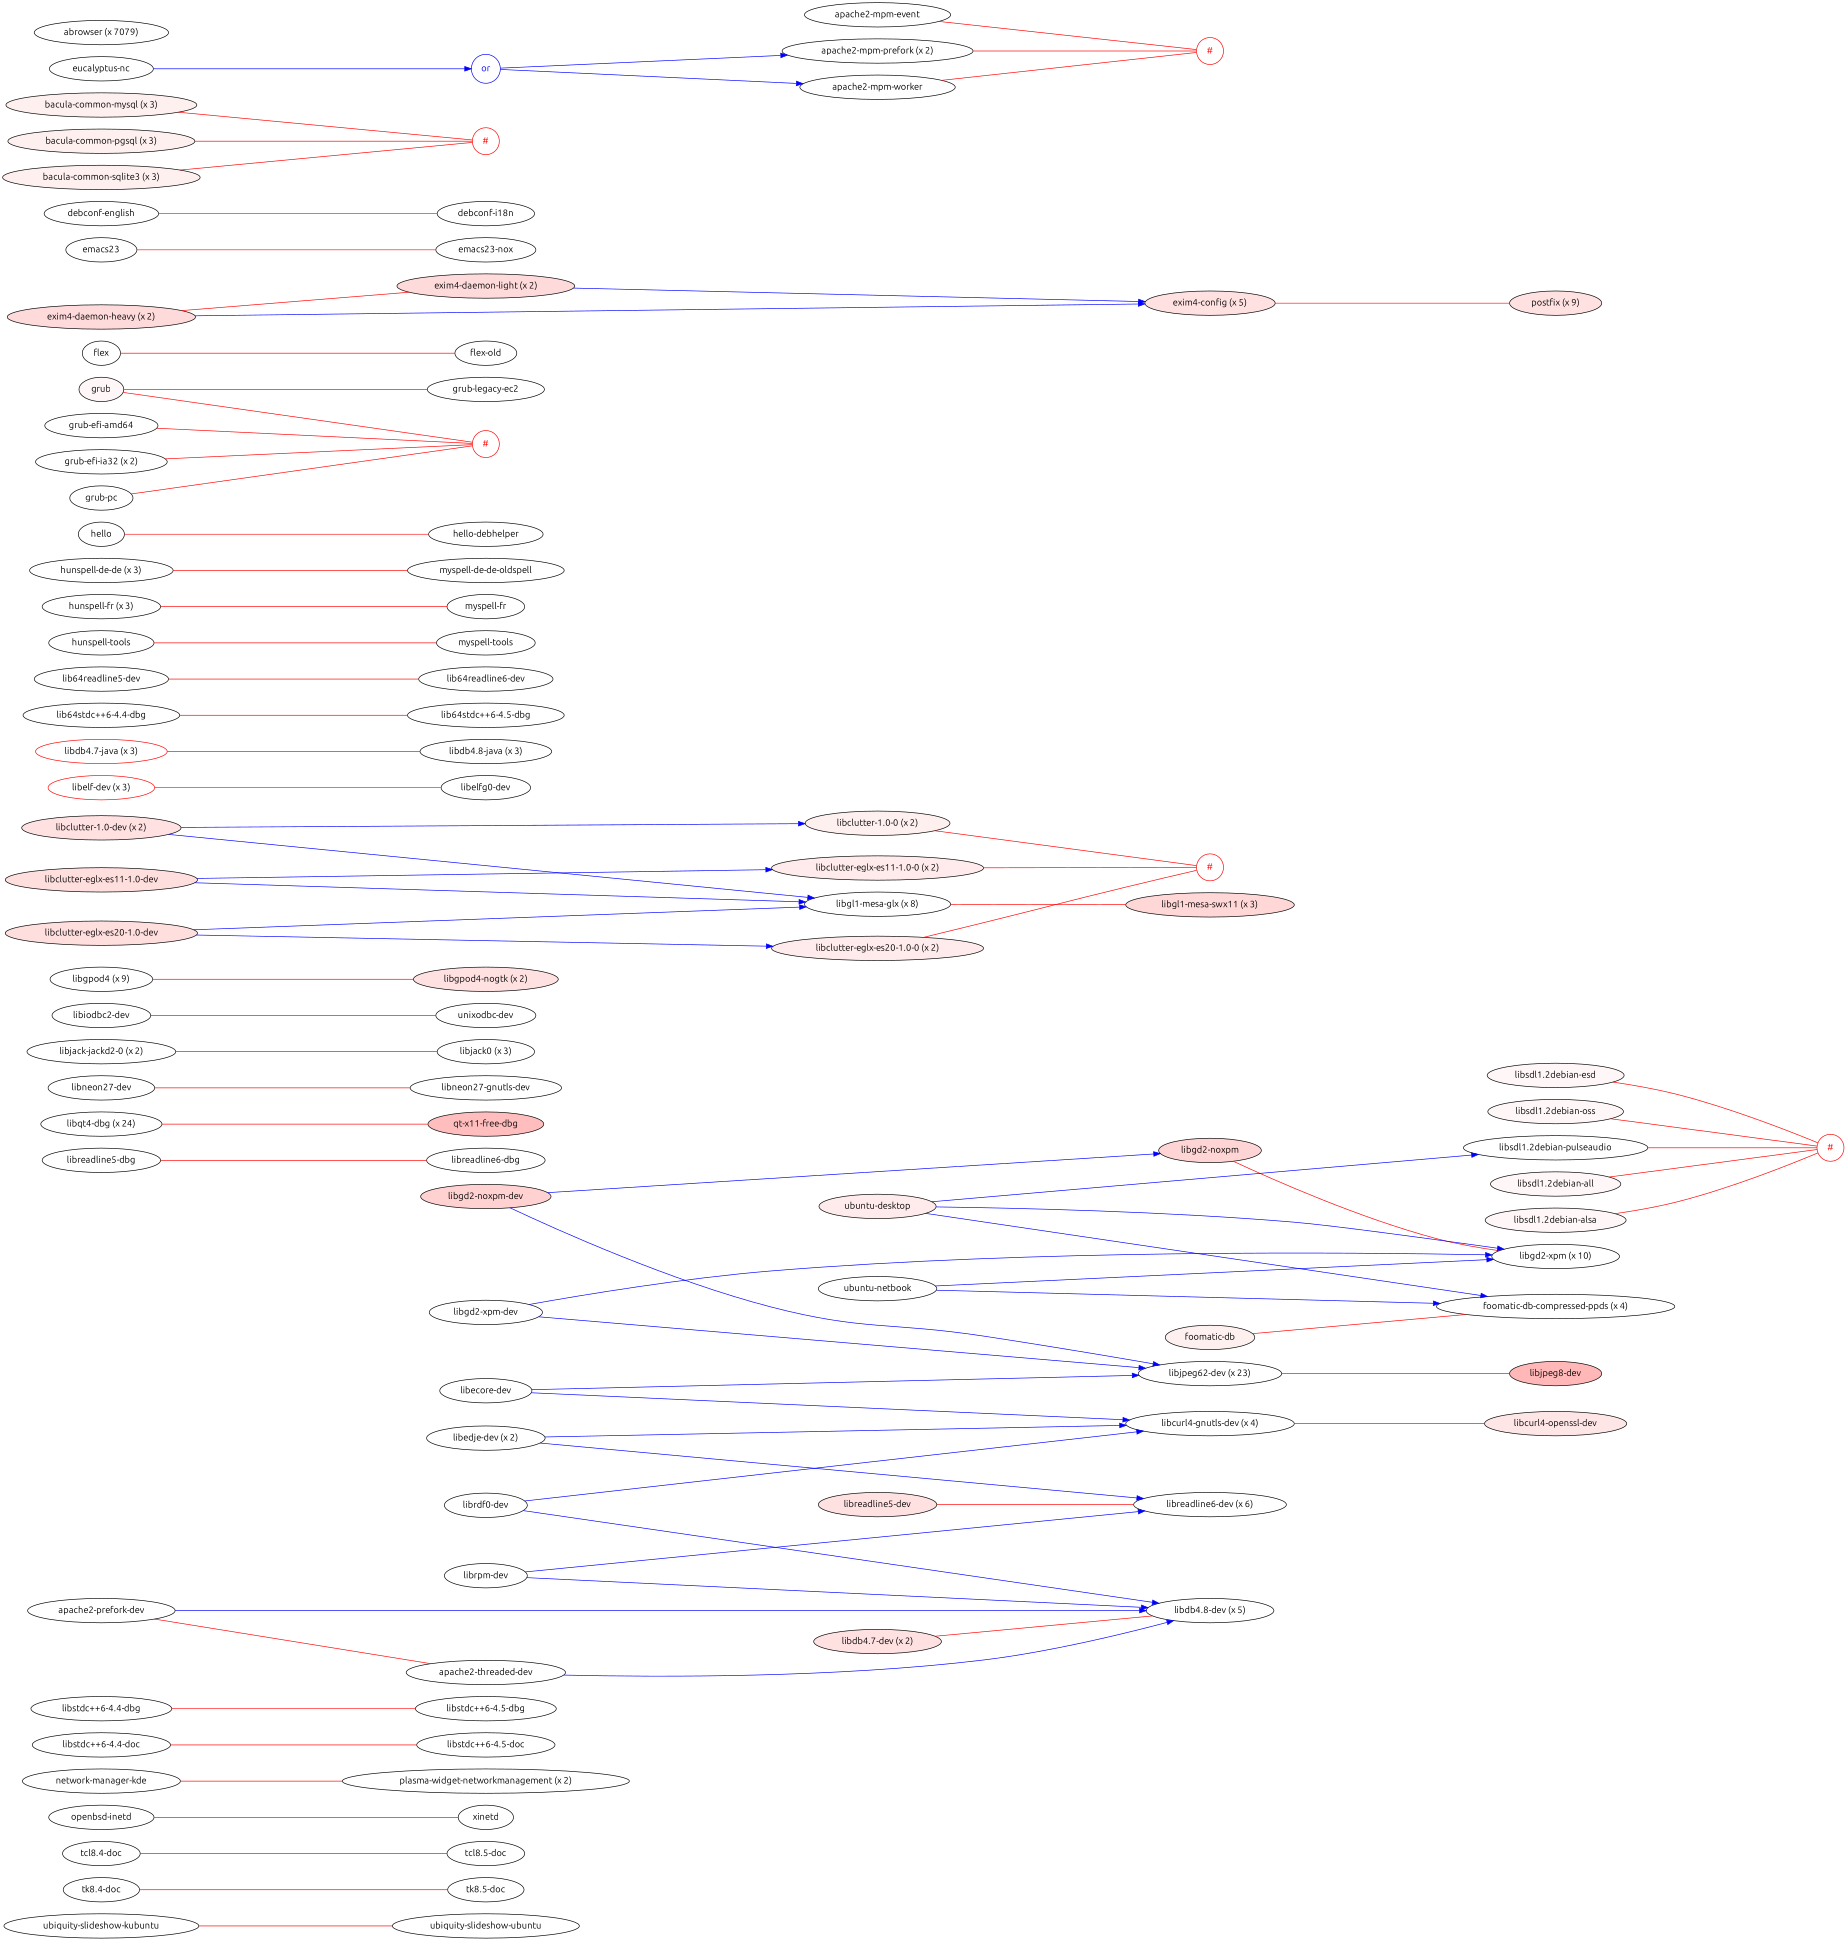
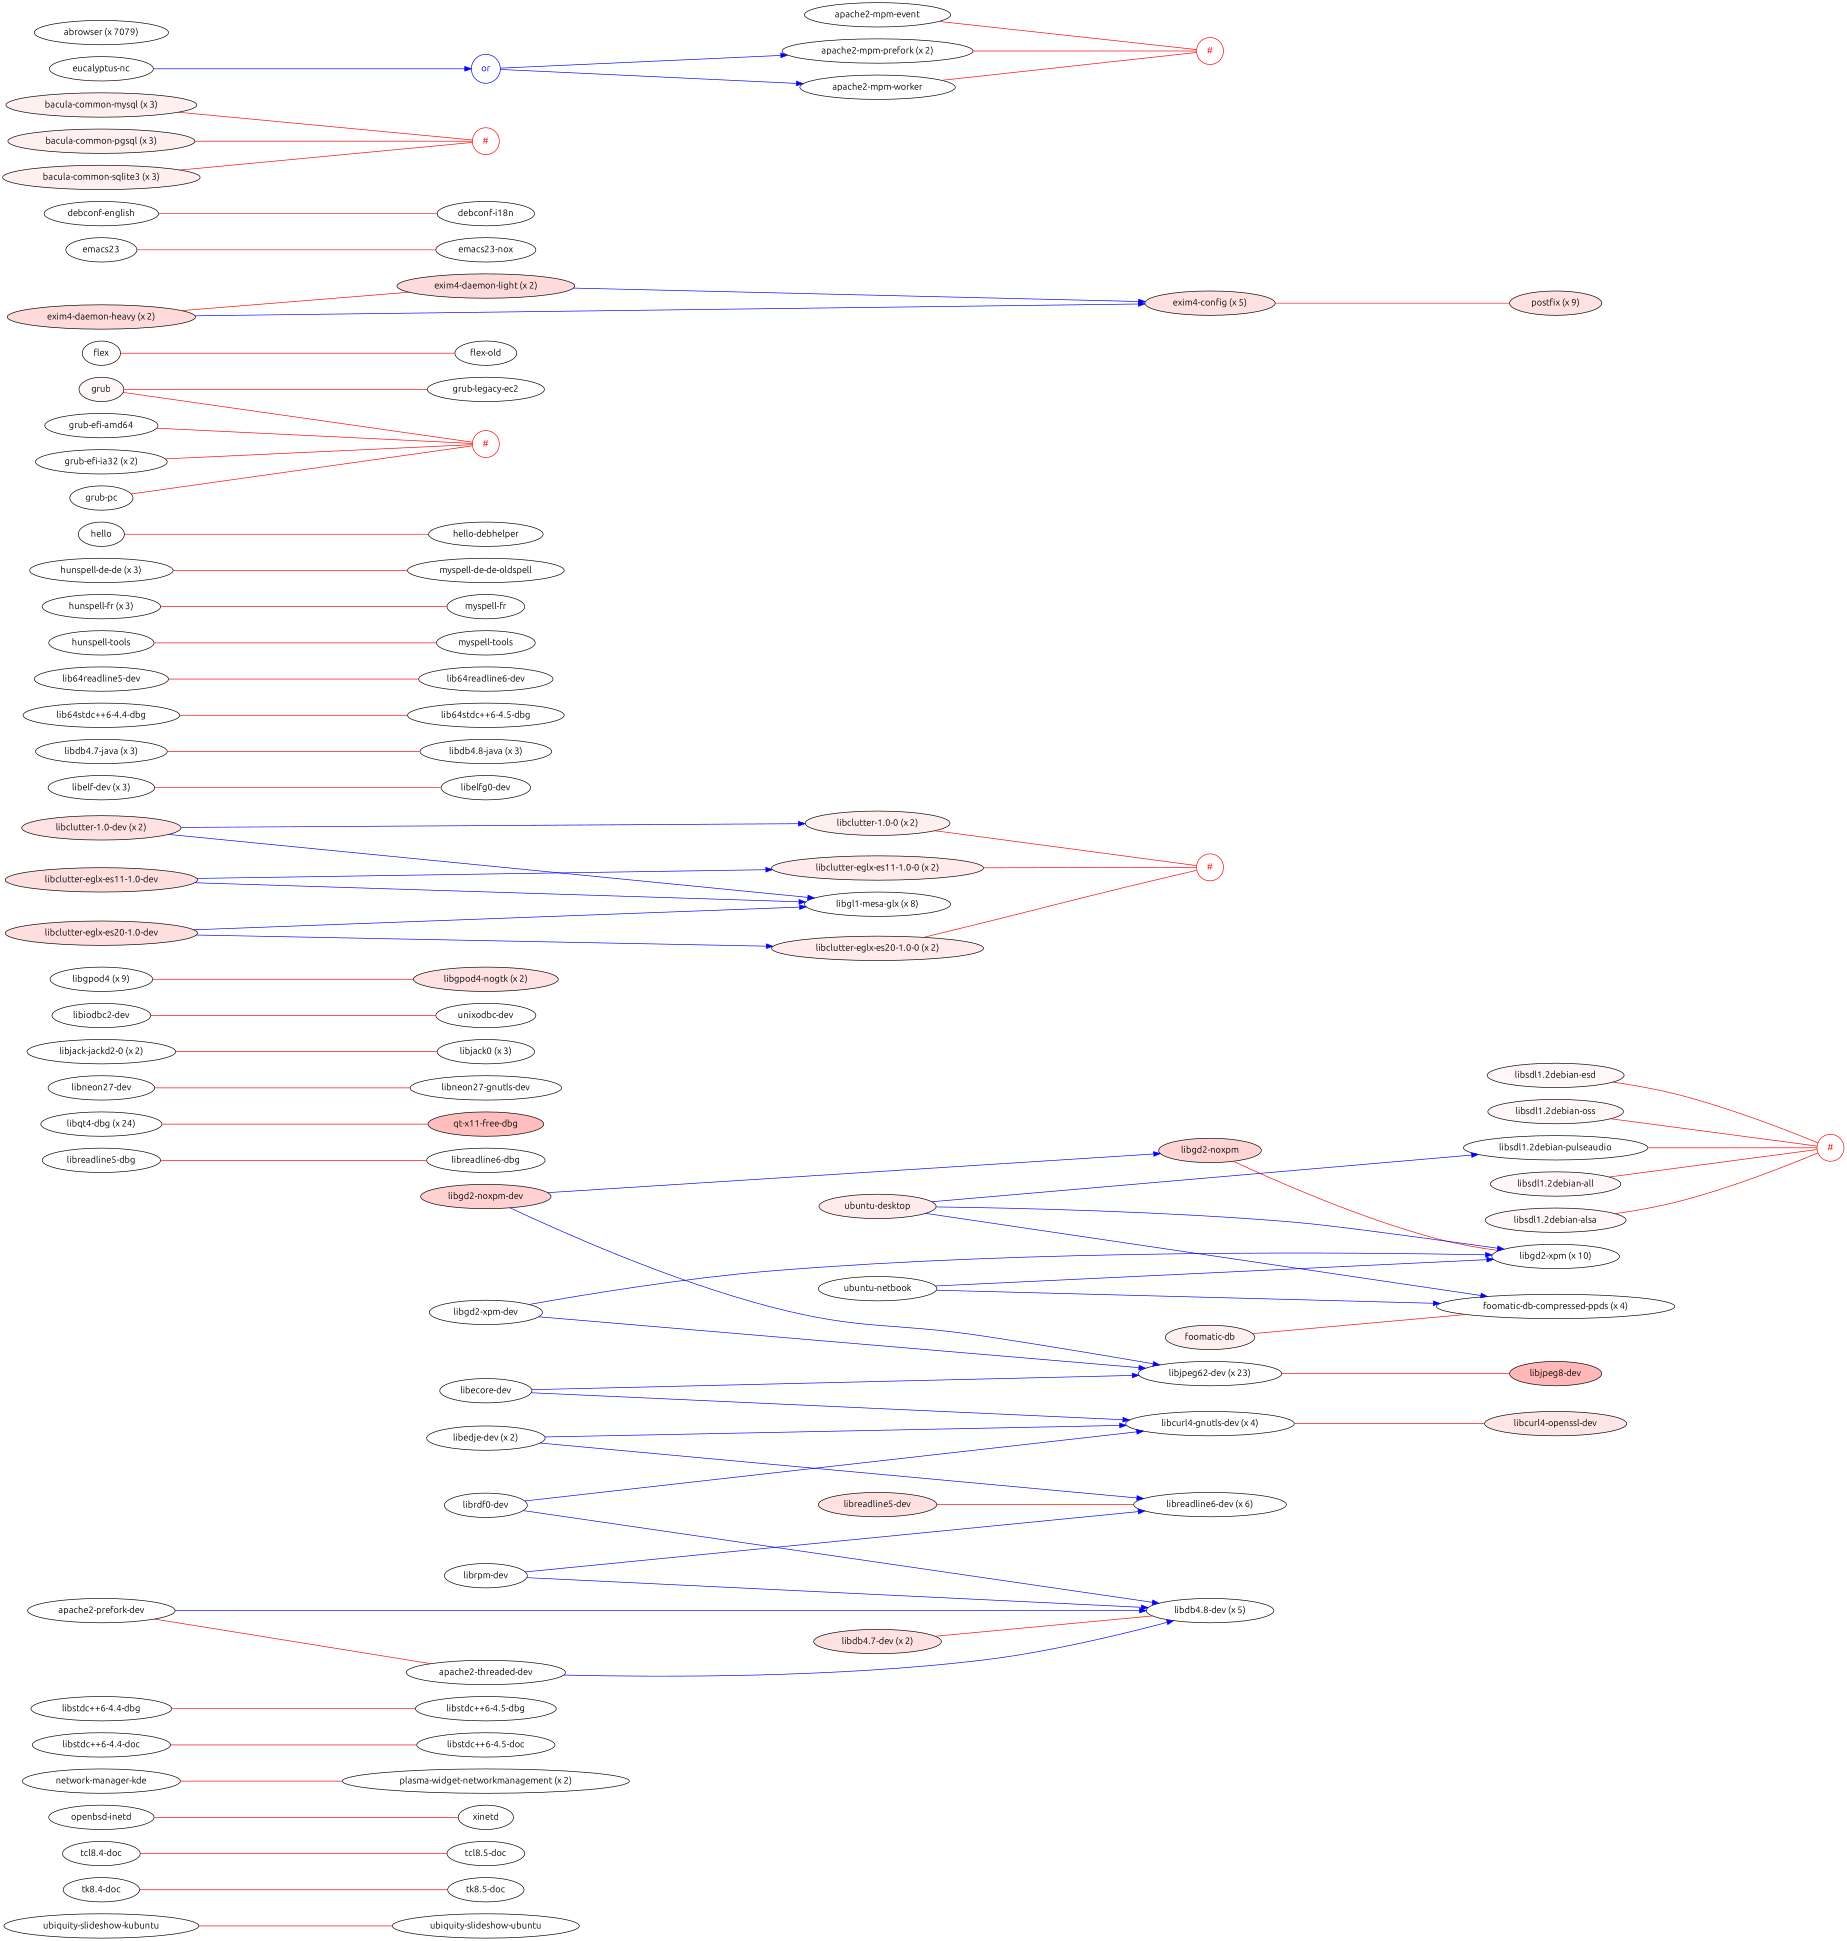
node "libdb4.7-java (x 3)": color red -> black
node "libelf-dev (x 3)": color red -> black
node "libgl1-mesa-swx11 (x 3)": removed
